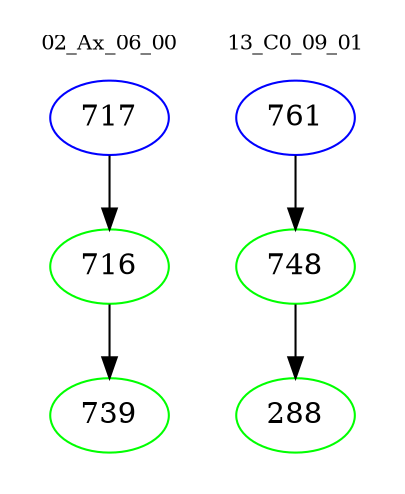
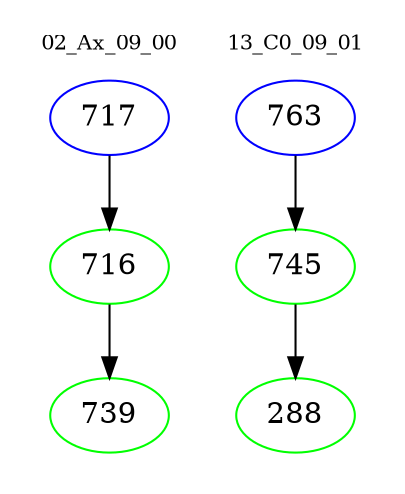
cluster "02_Ax_06_00": label "02_Ax_06_00" -> "02_Ax_09_00"
node "761": label "761" -> "763"
node "748": label "748" -> "745"
